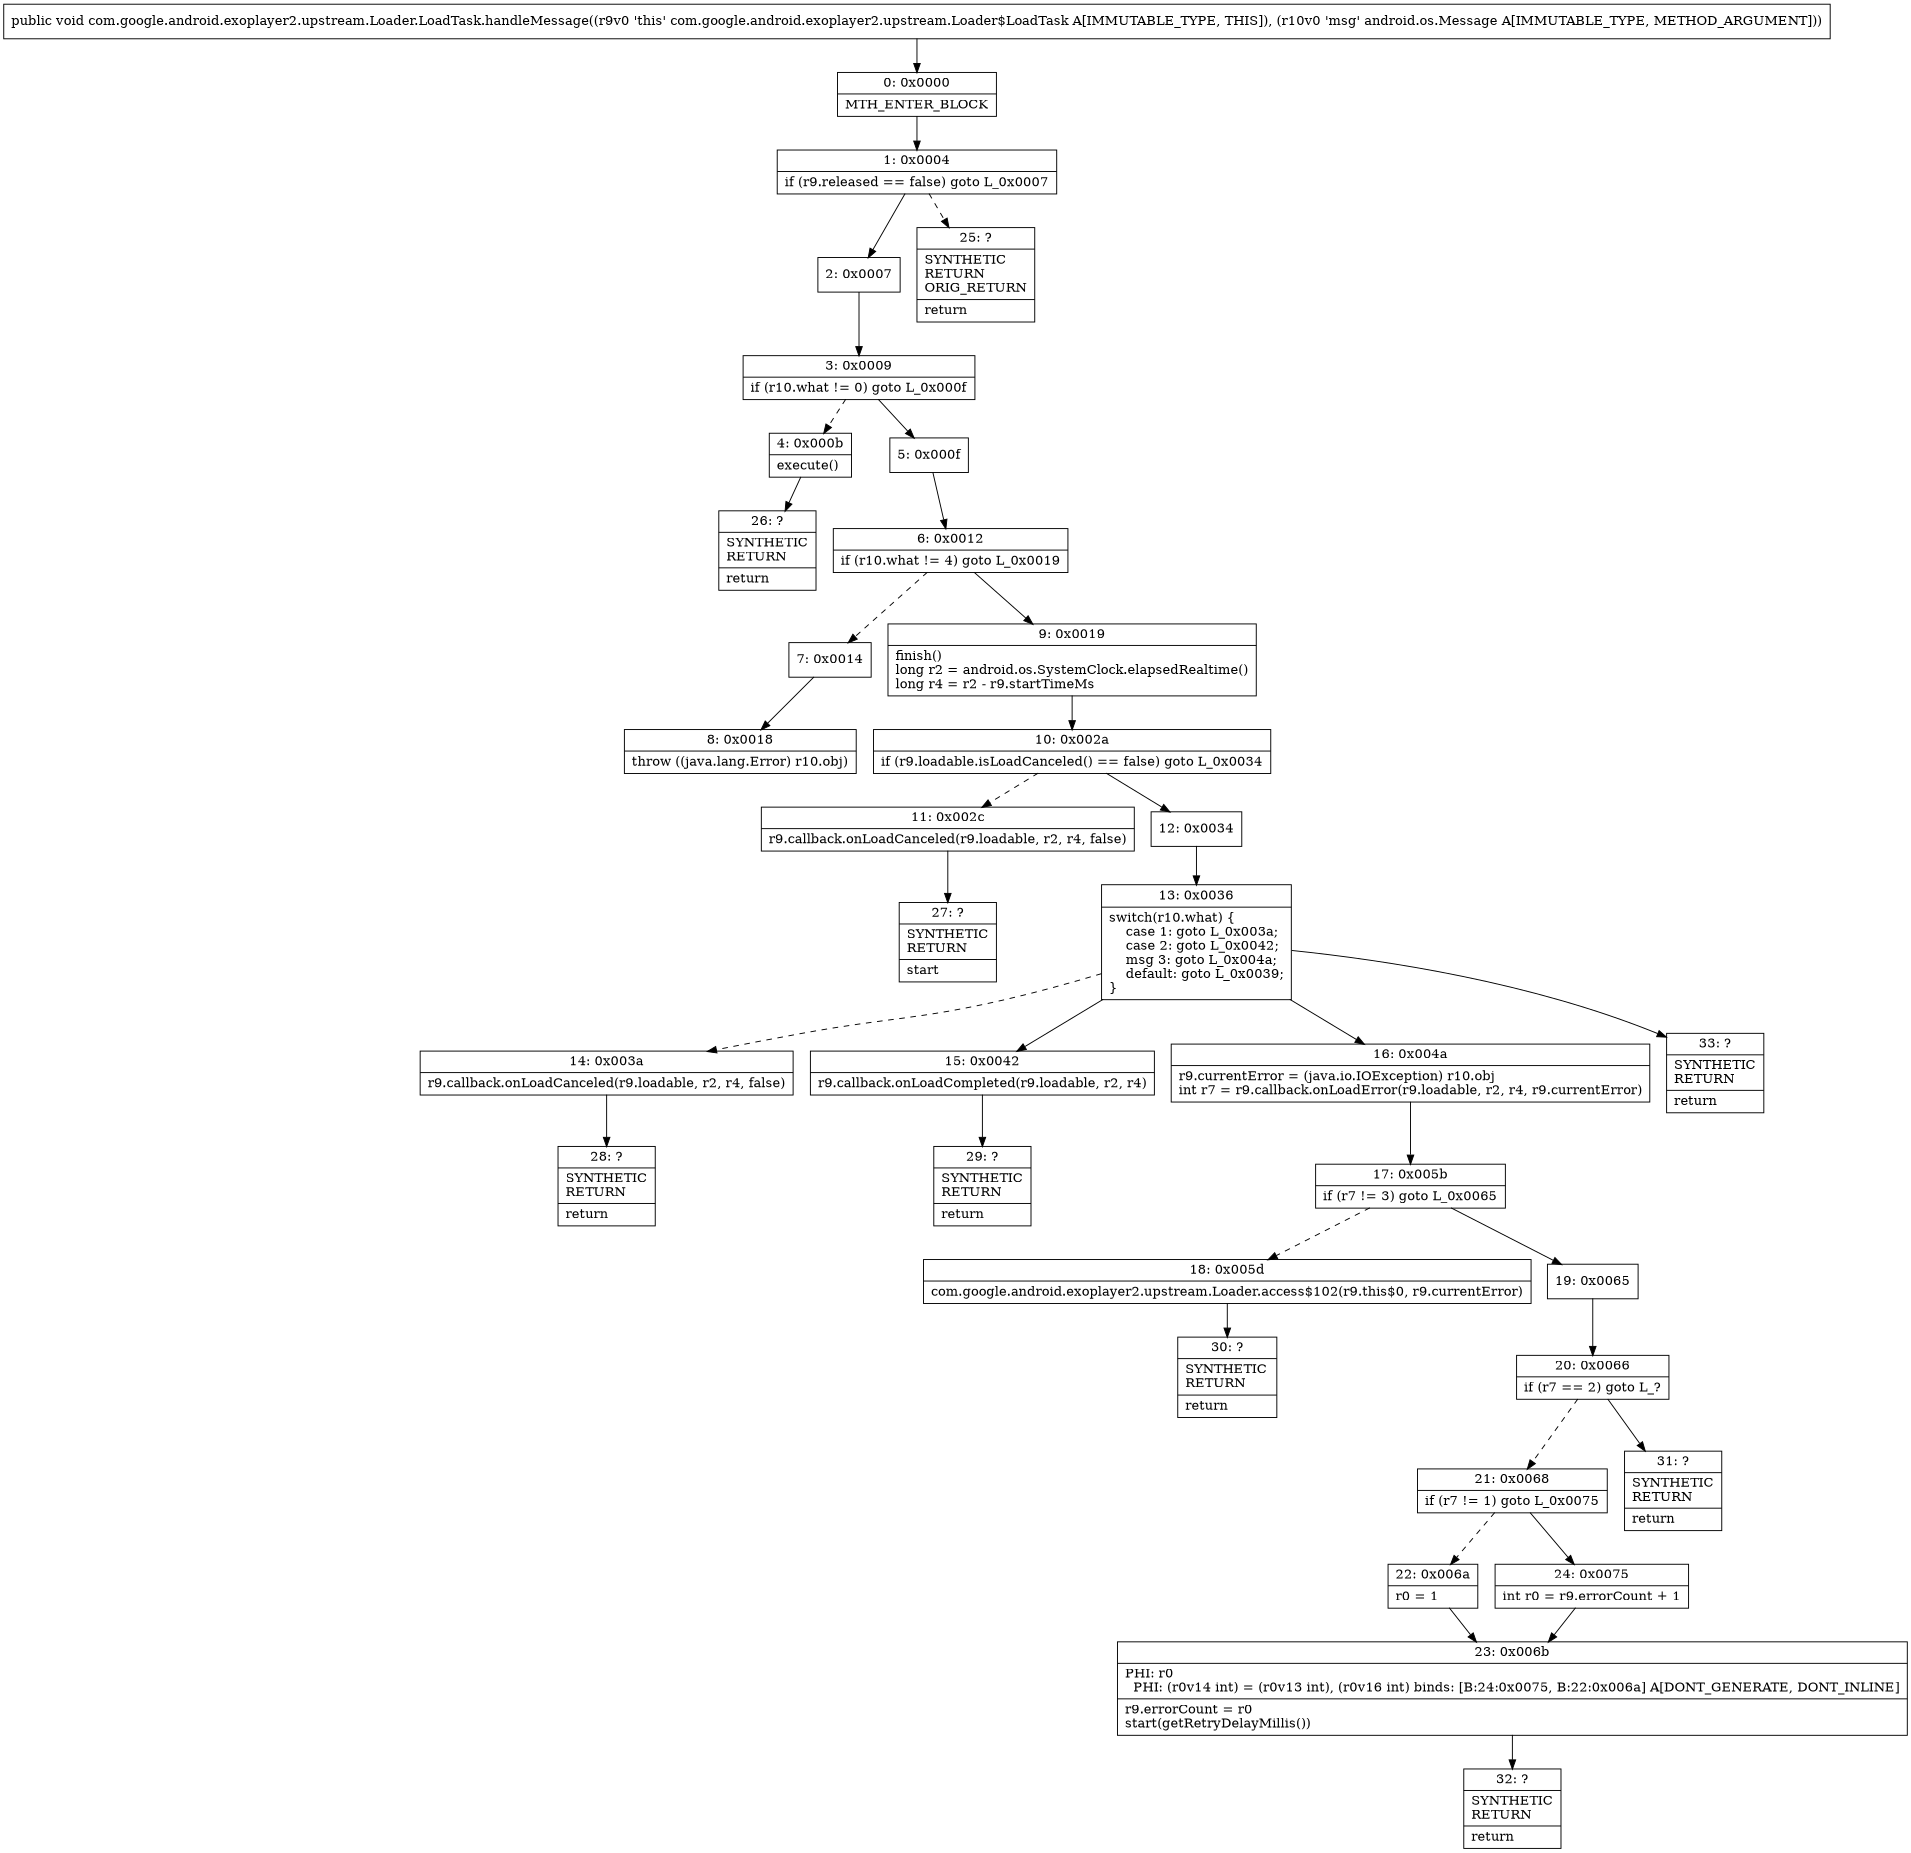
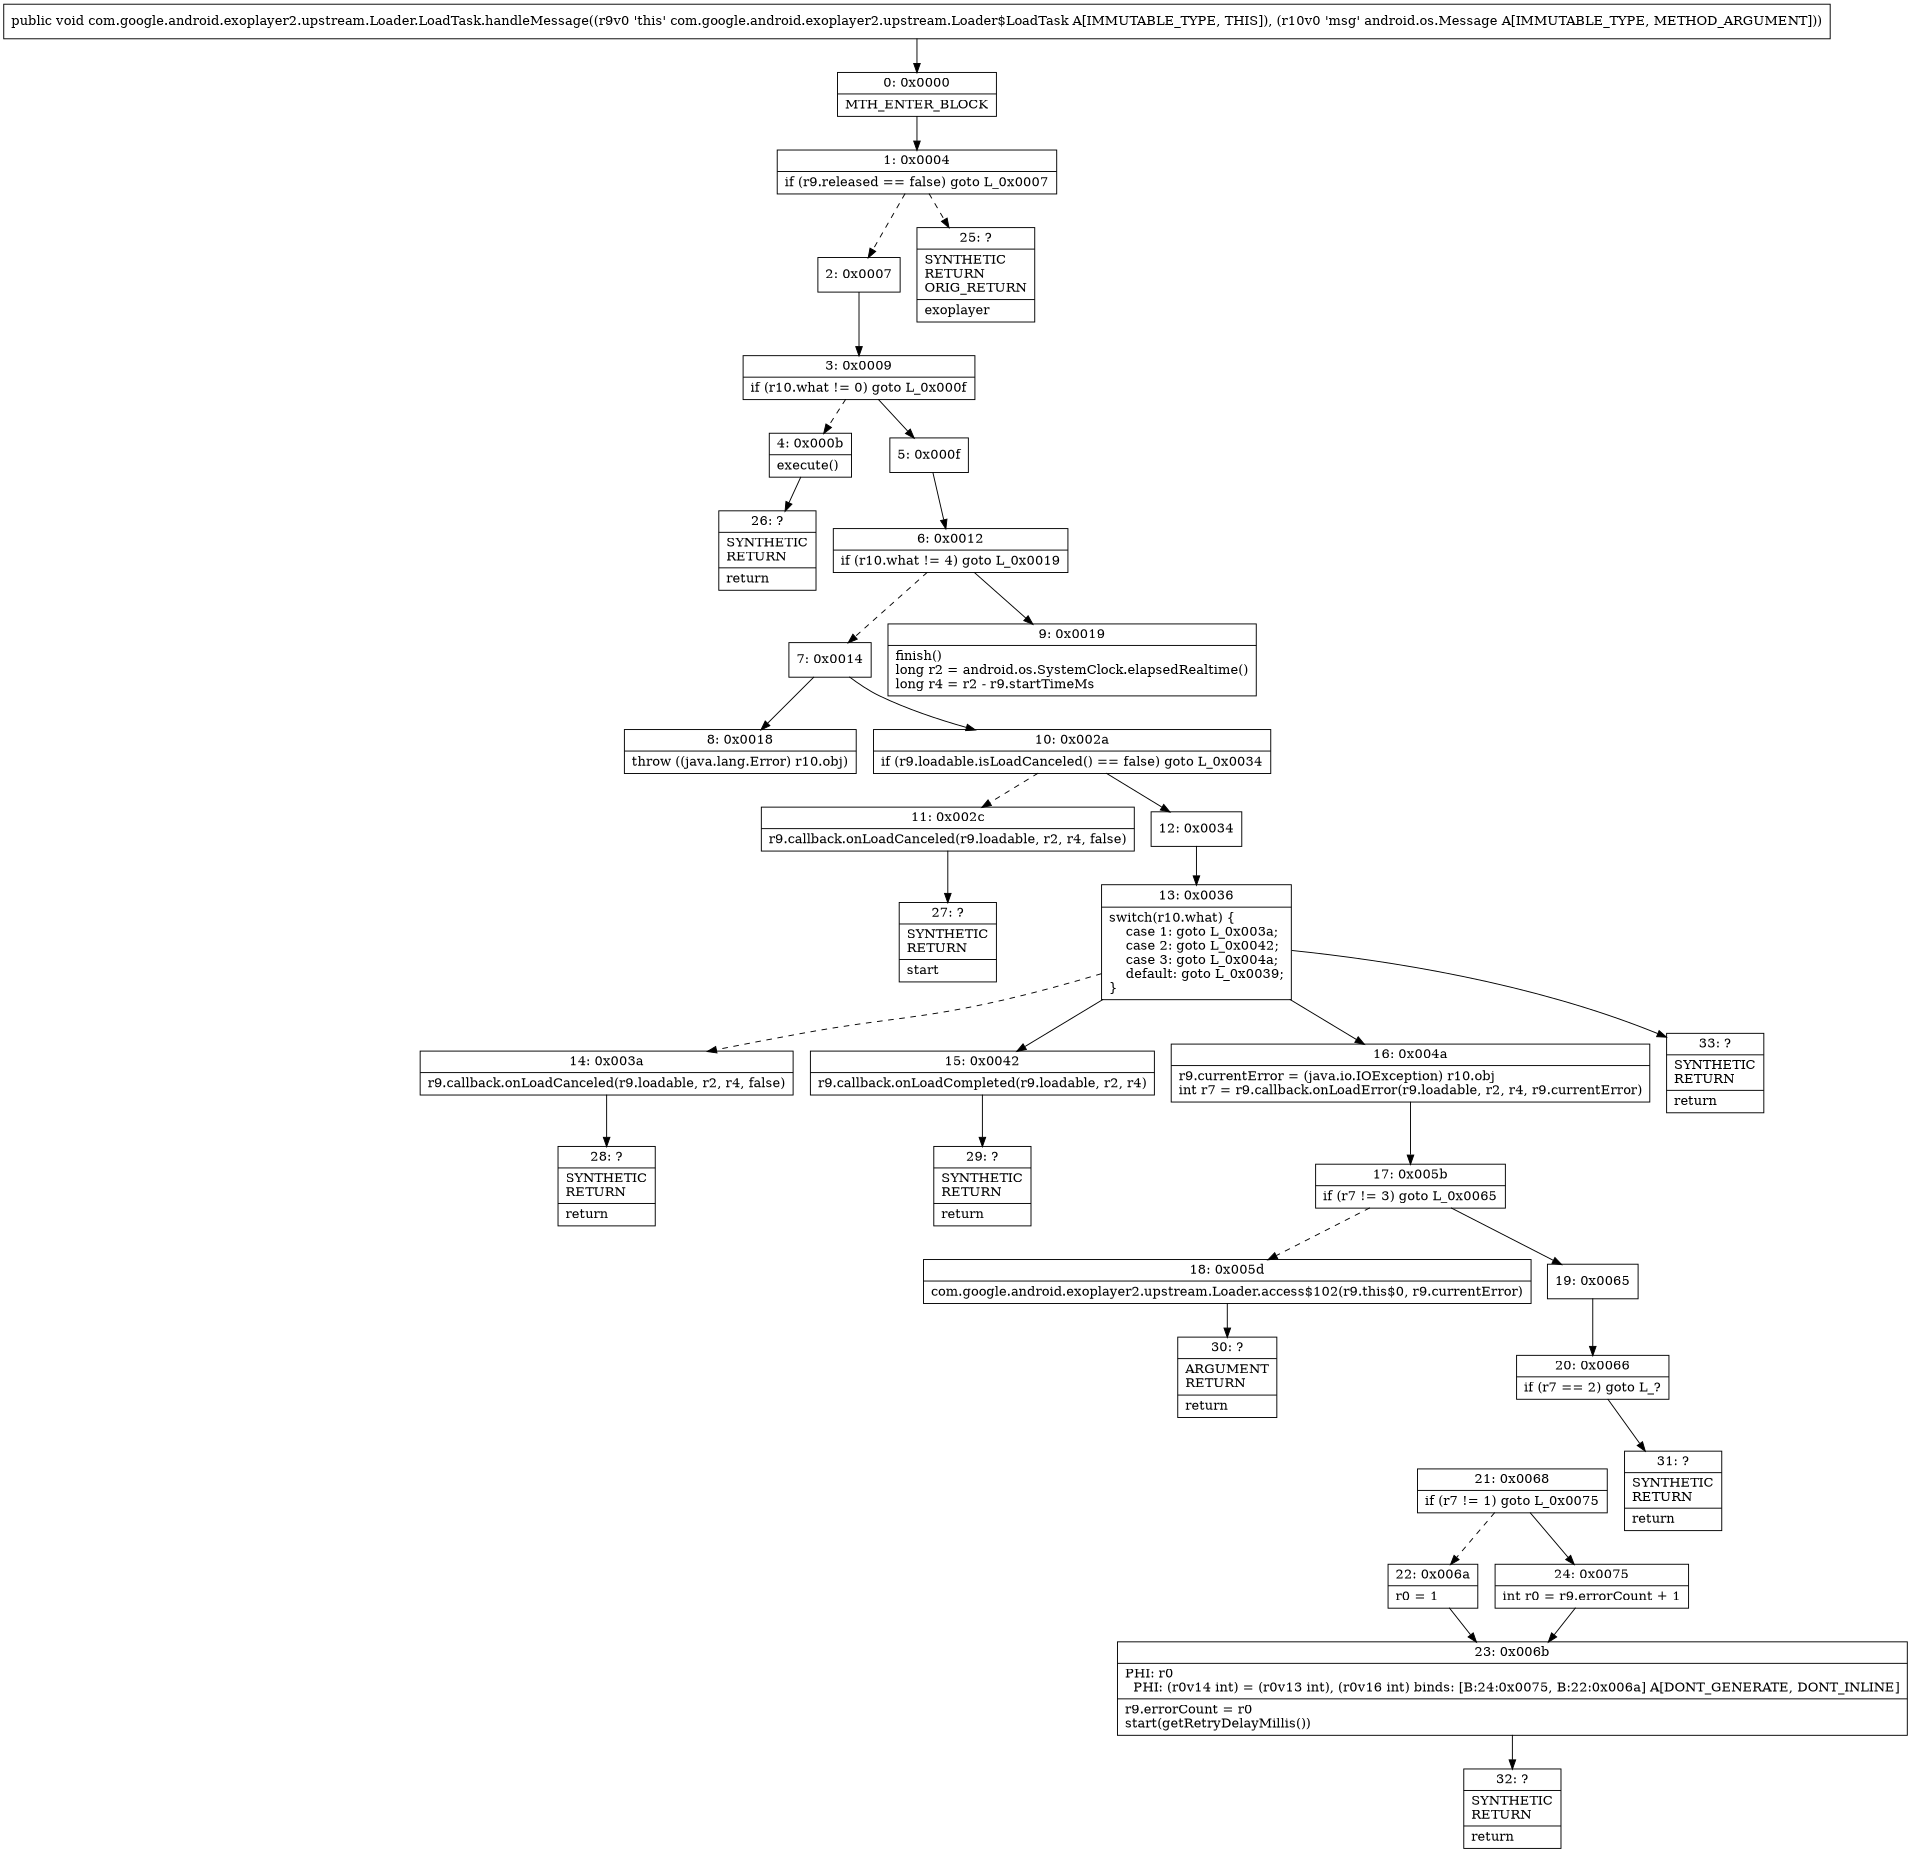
edge "1: 0x0004" -> "2: 0x0007": style solid -> dashed
node "25: ?": text "return" -> "exoplayer"
edge "9: 0x0019" -> "10: 0x002a": now "7: 0x0014" -> "10: 0x002a"
node "13: 0x0036": text "msg 3: goto L_0x004a;" -> "case 3: goto L_0x004a;"
node "30: ?": text "SYNTHETIC" -> "ARGUMENT"
edge "20: 0x0066" -> "21: 0x0068": removed
